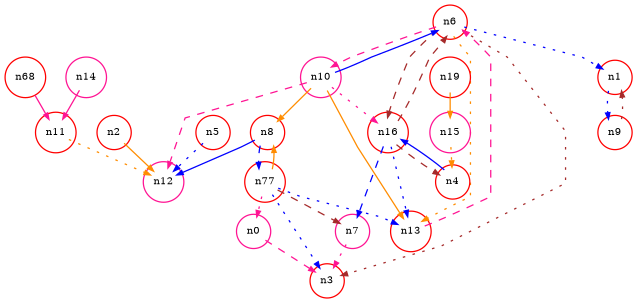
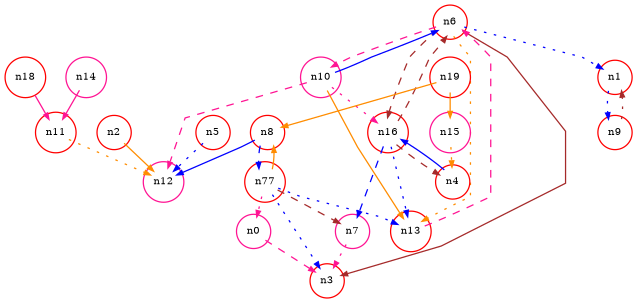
node "n68": label "n68" -> "n18"
edge "n10" -> "n8": now "n19" -> "n8"
edge "n6" -> "n3": style dotted -> solid
